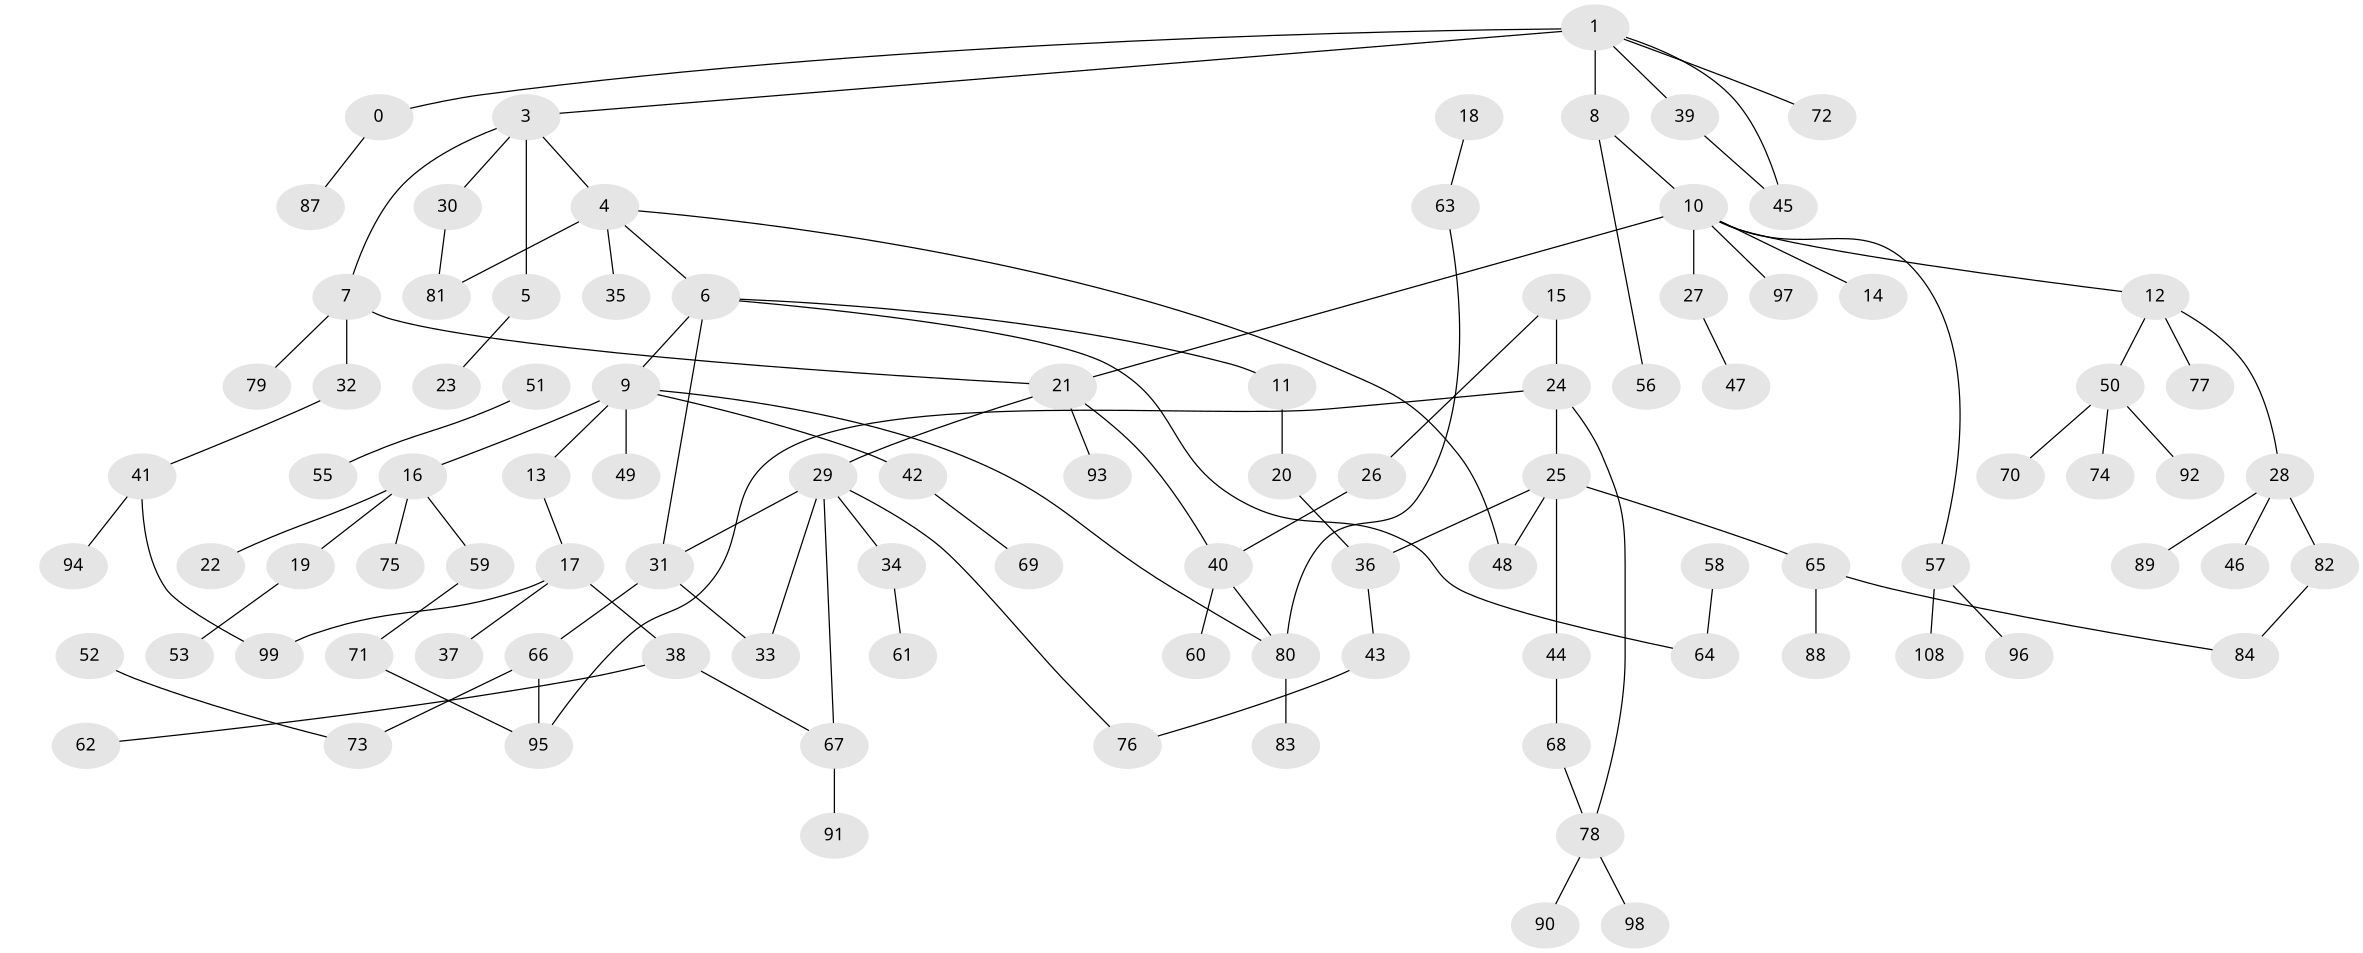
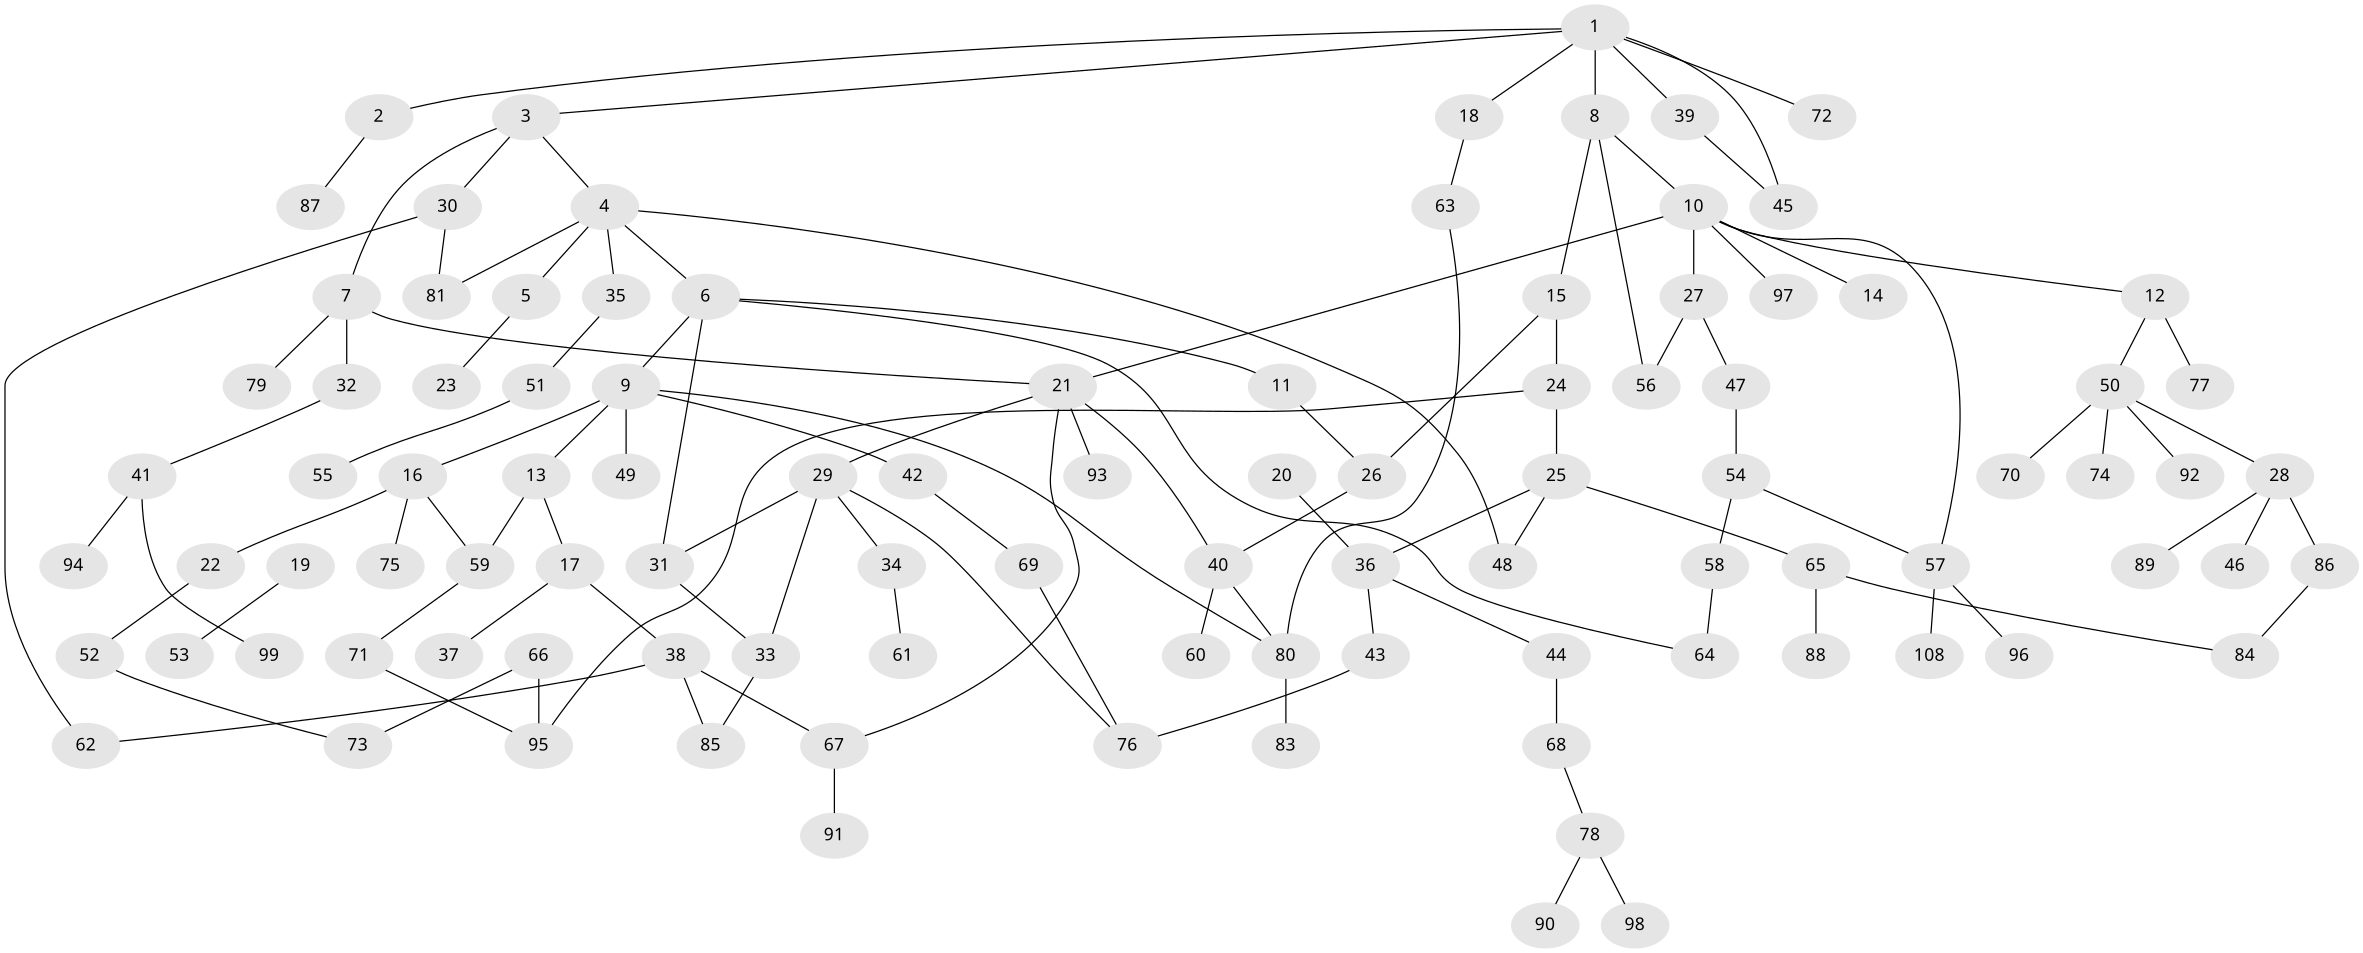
edge "1" -- "18": added
node "0": label "0" -> "2"
edge "3" -- "5": now "4" -- "5"
edge "8" -- "15": added
edge "35" -- "51": added
edge "27" -- "56": added
edge "30" -- "62": added
edge "12" -- "28": now "50" -- "28"
edge "11" -- "20": now "11" -- "26"
node "54": added
edge "16" -- "19": removed
edge "13" -- "59": added
edge "25" -- "44": now "36" -- "44"
node "82": label "82" -> "86"
edge "24" -- "78": removed
edge "17" -- "99": removed
edge "22" -- "52": added
edge "31" -- "66": removed
edge "29" -- "67": now "21" -- "67"
edge "69" -- "76": added
node "85": added
